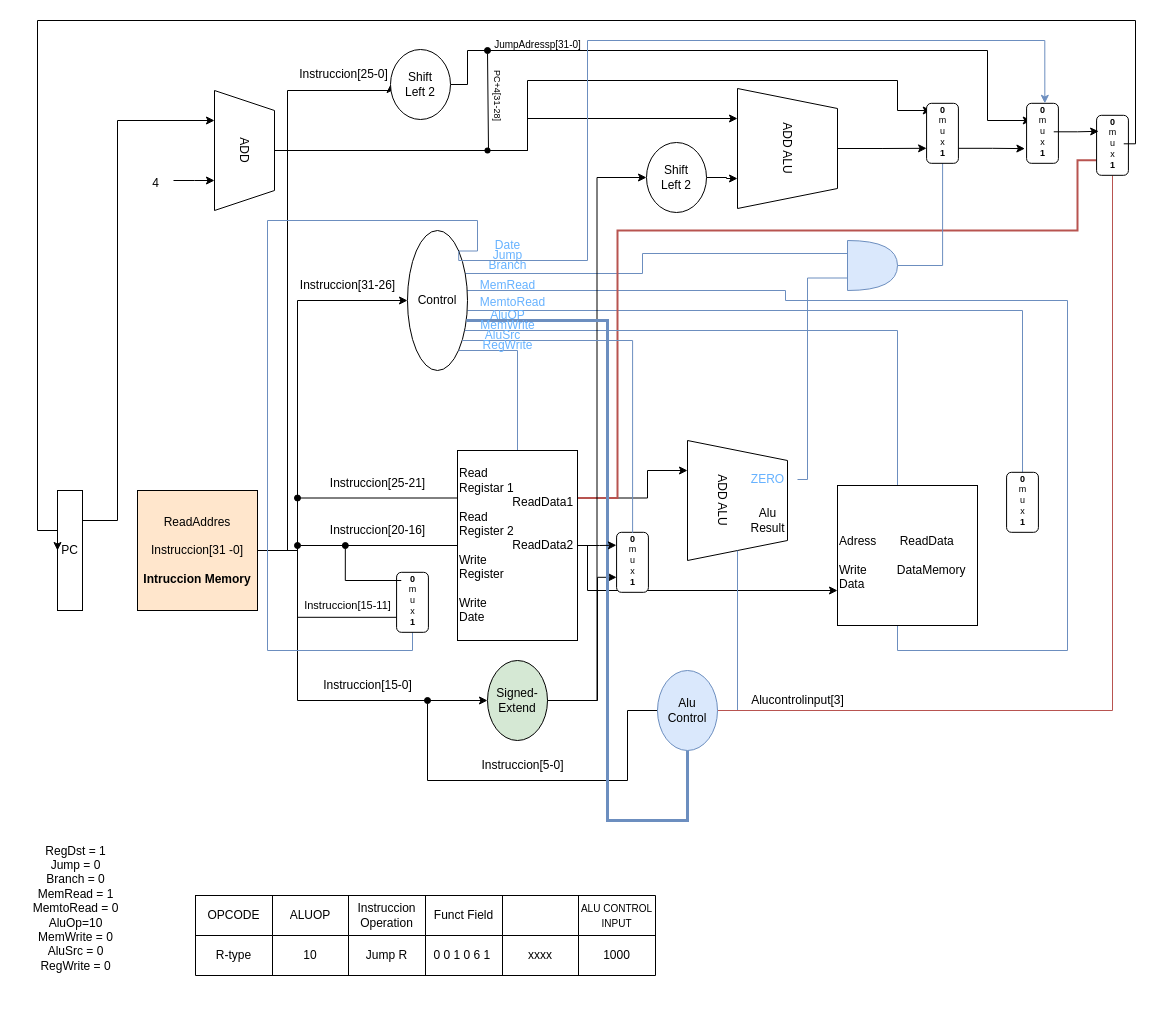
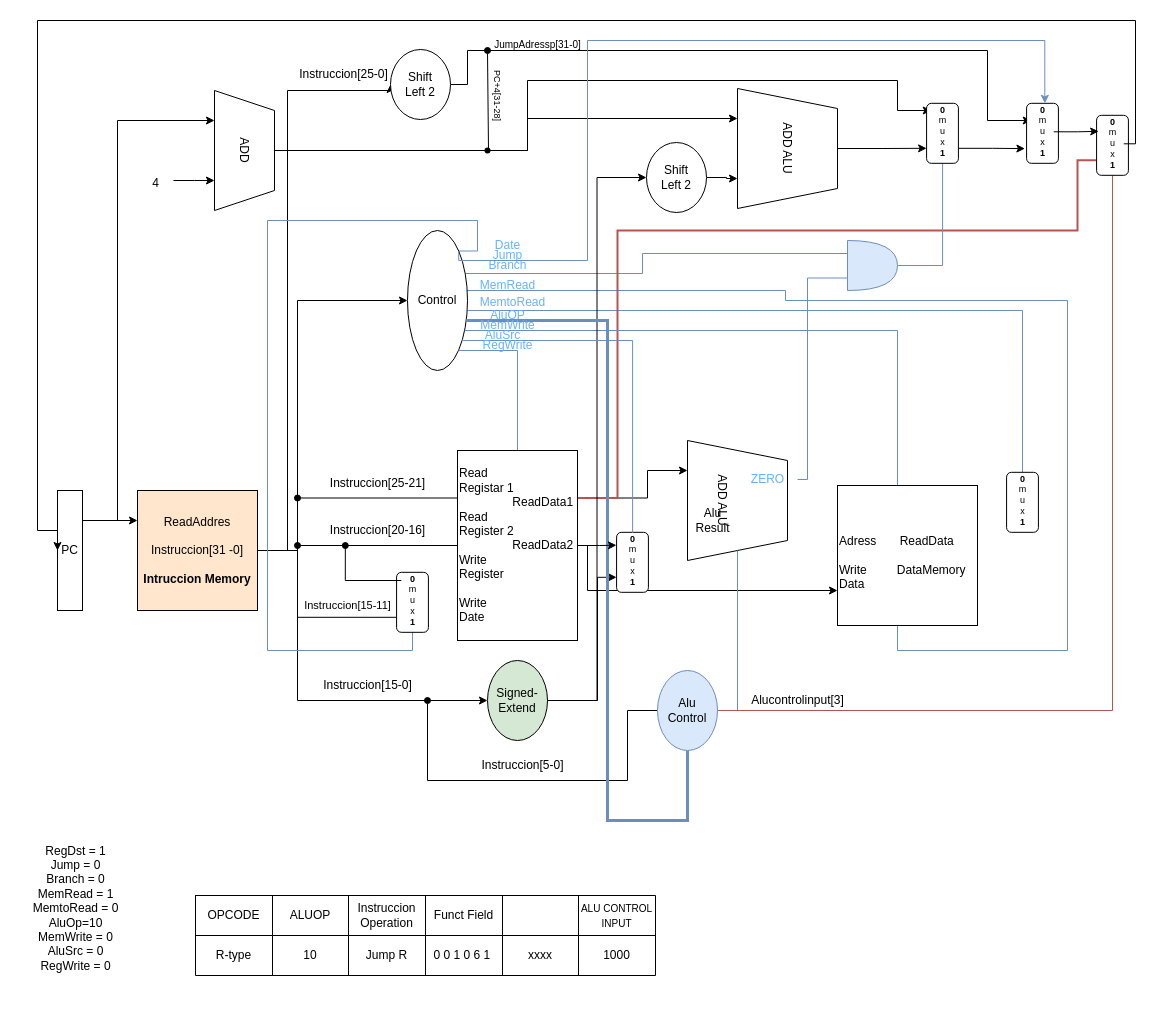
node "Instruccion[31-26]": removed
edge "PC" -> "ReadAddres Instruccion[31 -0] Intruccion Memory": added
node "Alu Result": moved (768, 521) -> (713, 521)
